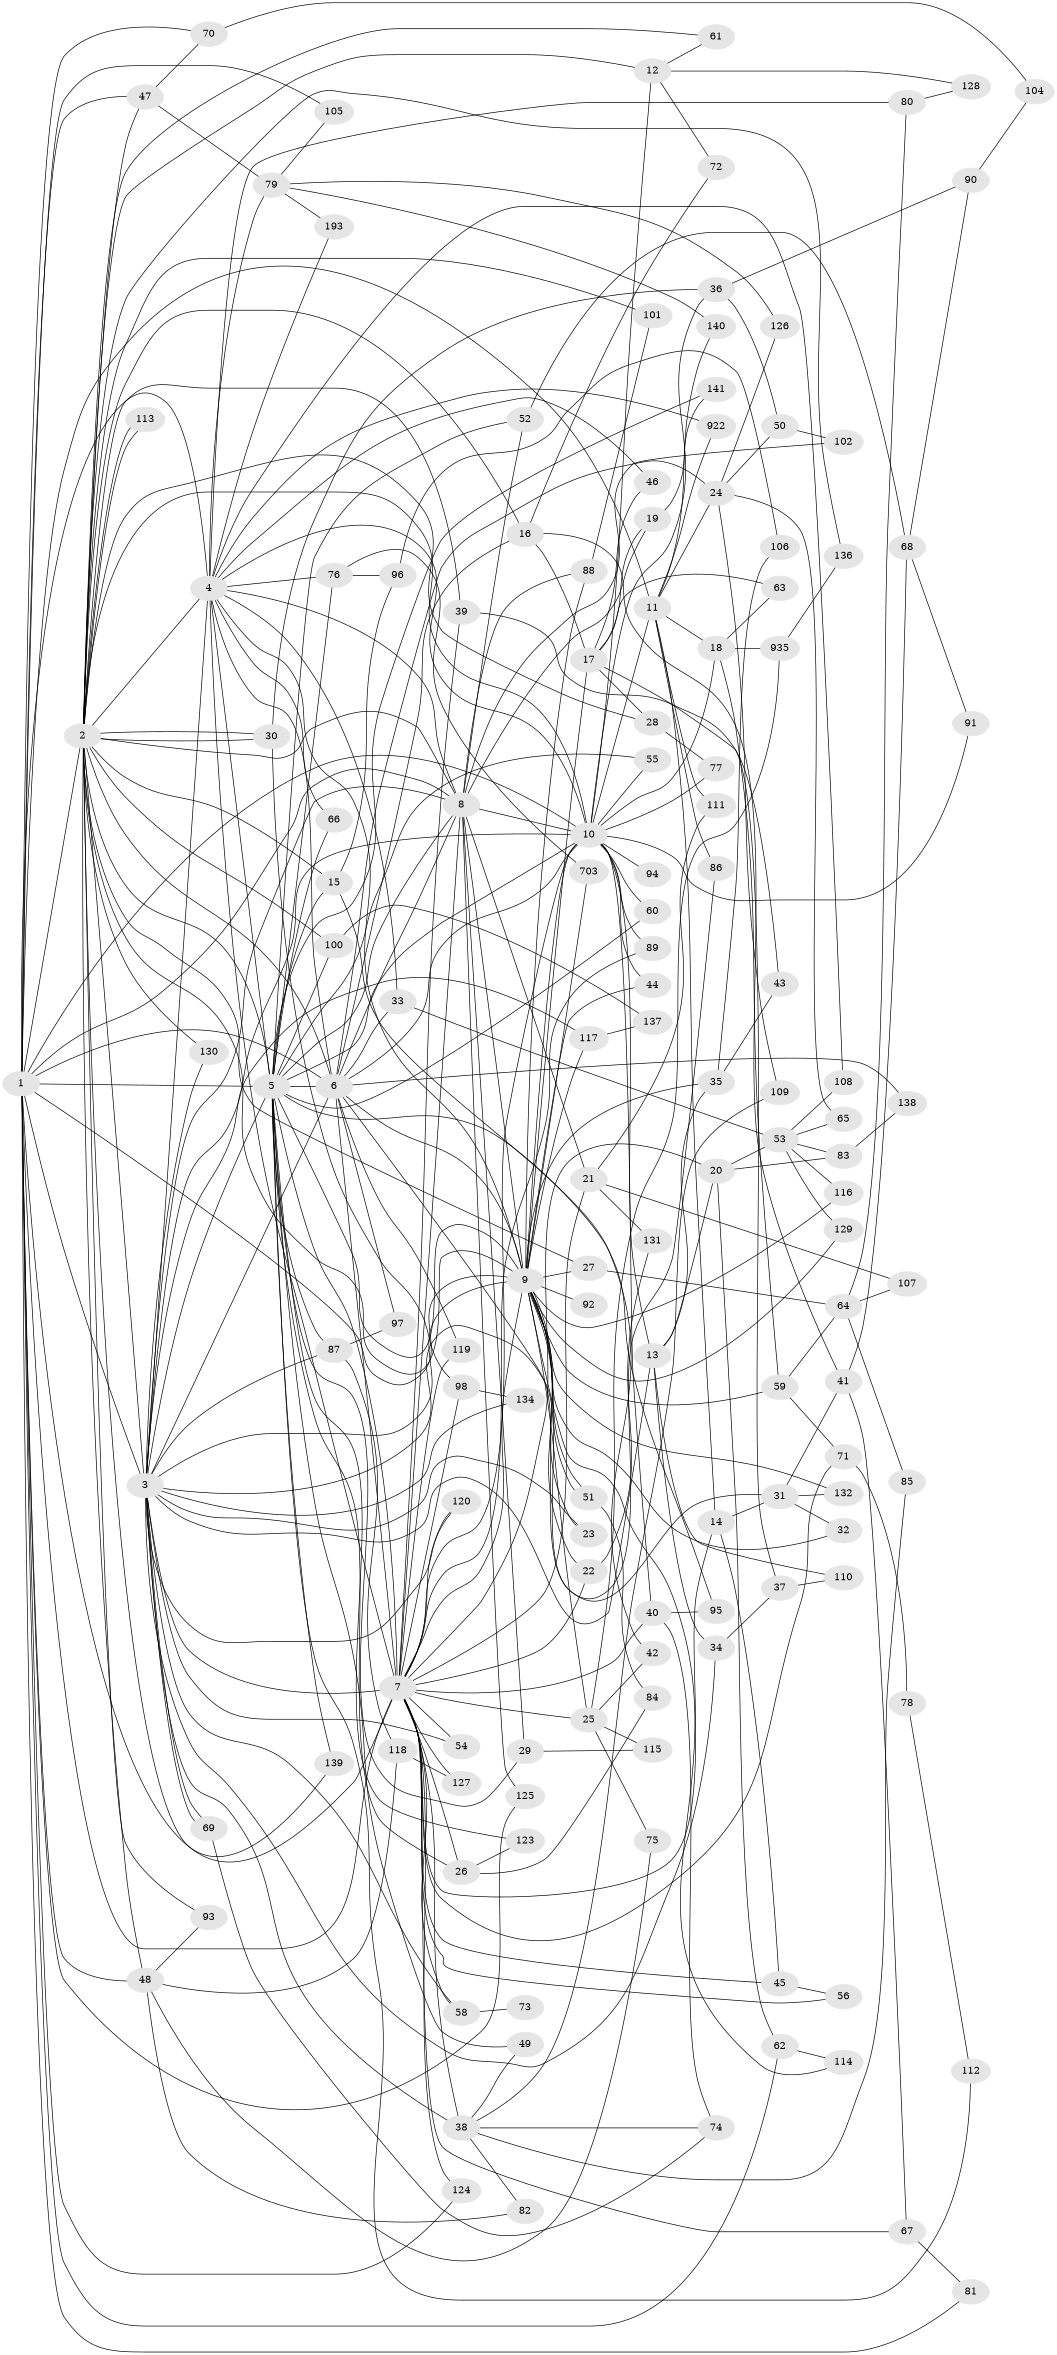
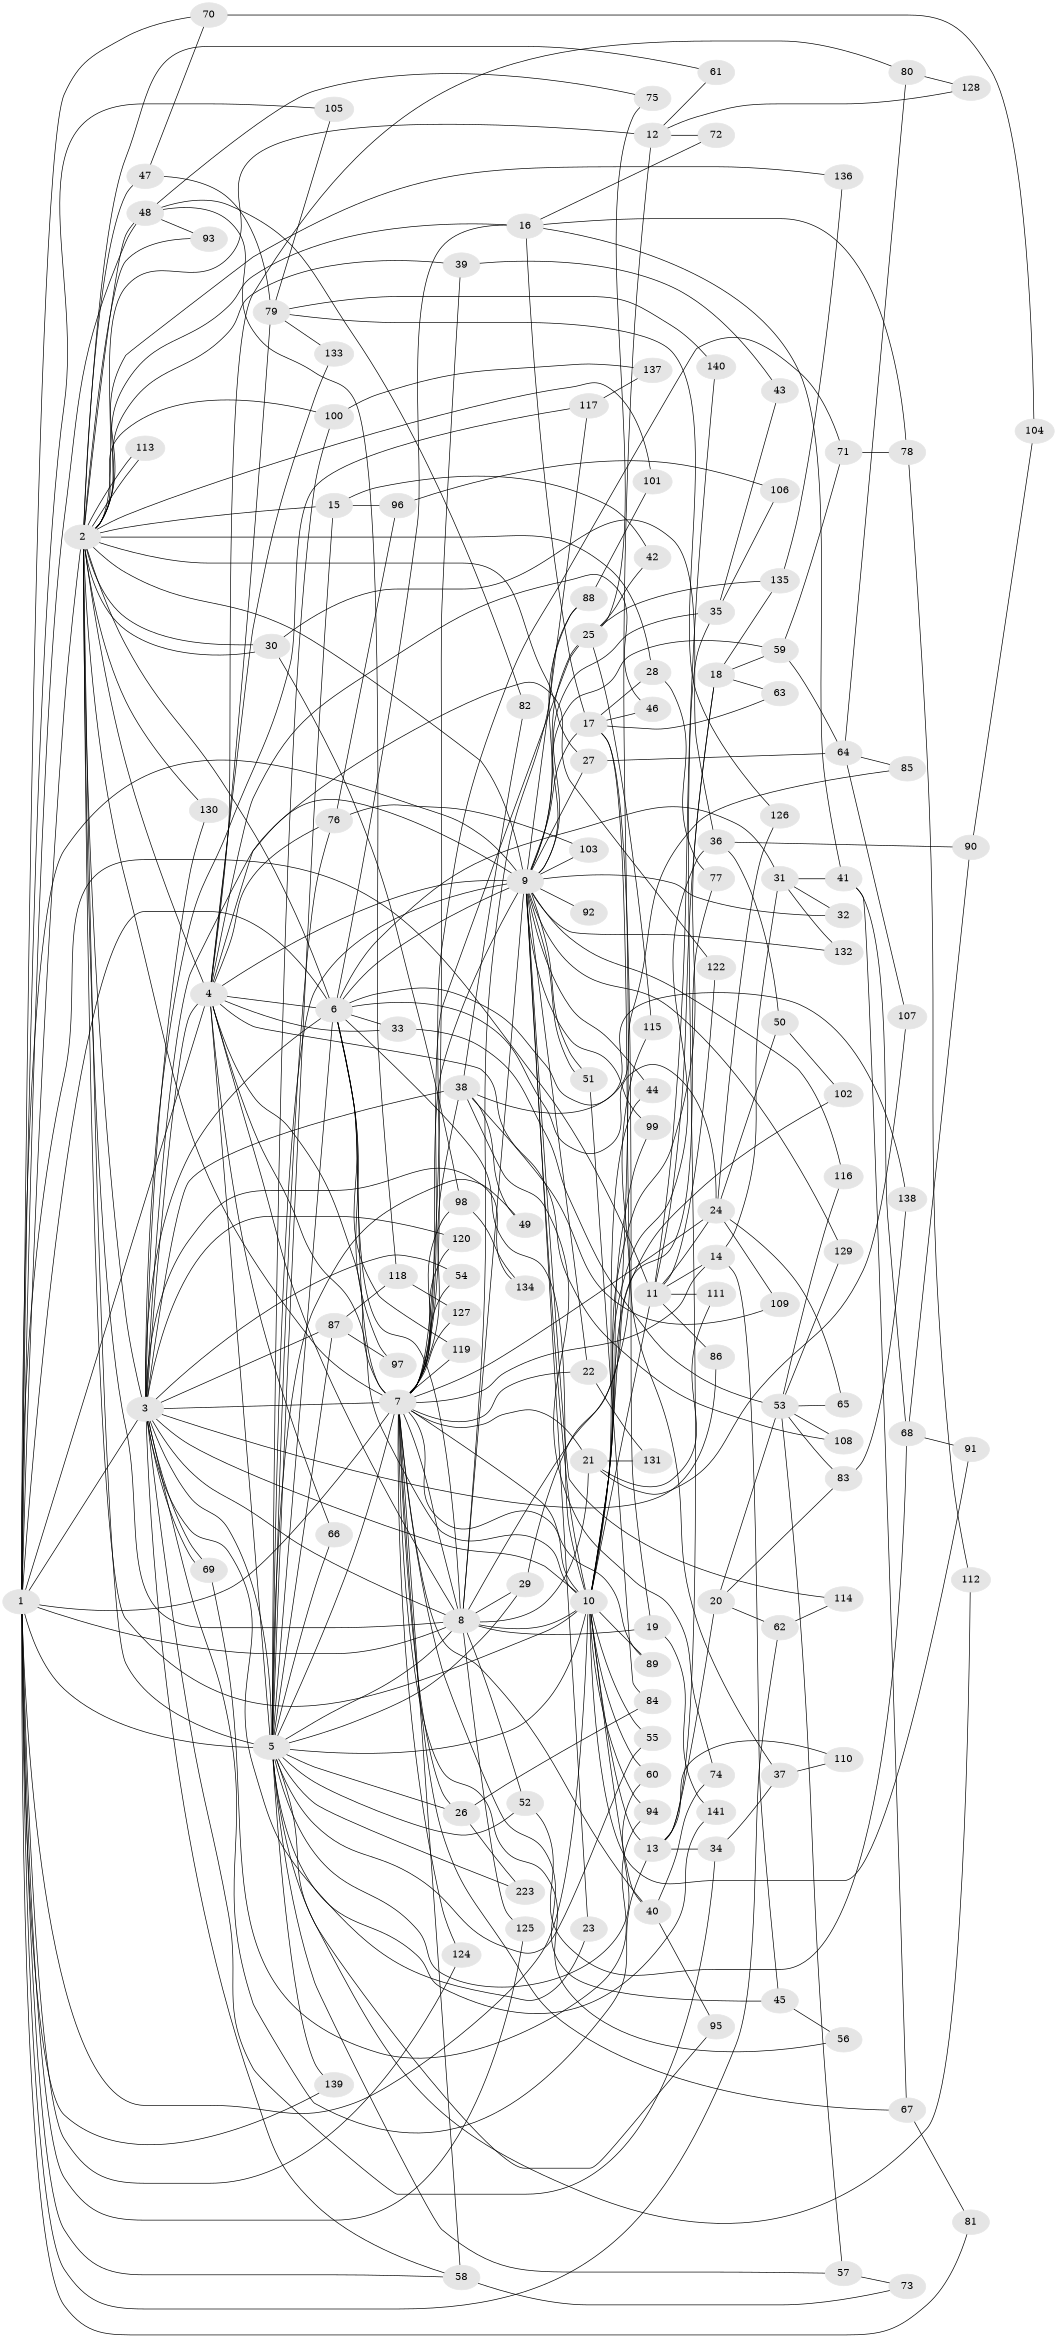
edge "16" -- "78": added
node "193": label "193" -> "133"
node "922": label "922" -> "122"
edge "47" -- "1": now "58" -- "1"
node "935": label "935" -> "135"
node "703": label "703" -> "103"
node "99": added
edge "20" -- "7": now "24" -- "7"
node "123": label "123" -> "223"
edge "69" -- "74": now "69" -- "94"
node "57": added
